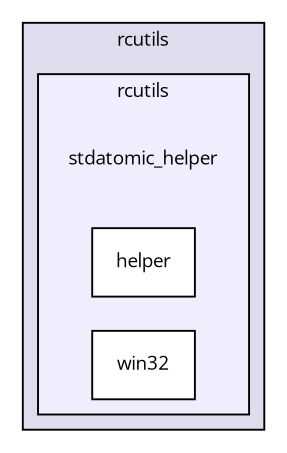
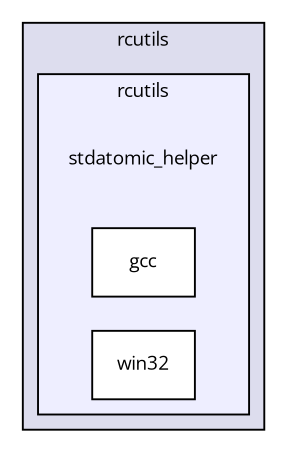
node "helper": label "helper" -> "gcc"
